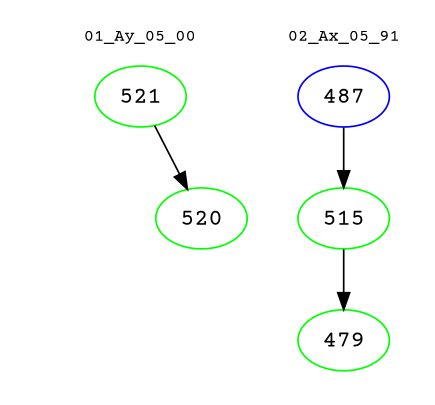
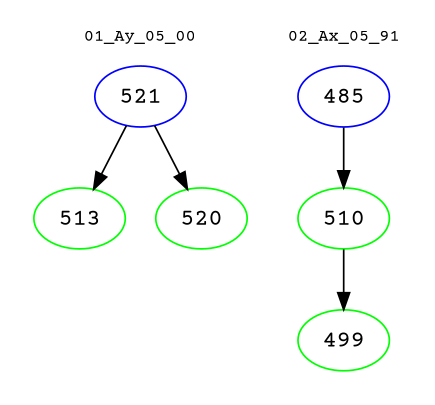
node "521": color green -> blue
node "487": label "487" -> "485"
node "513": added
node "515": label "515" -> "510"
node "479": label "479" -> "499"
